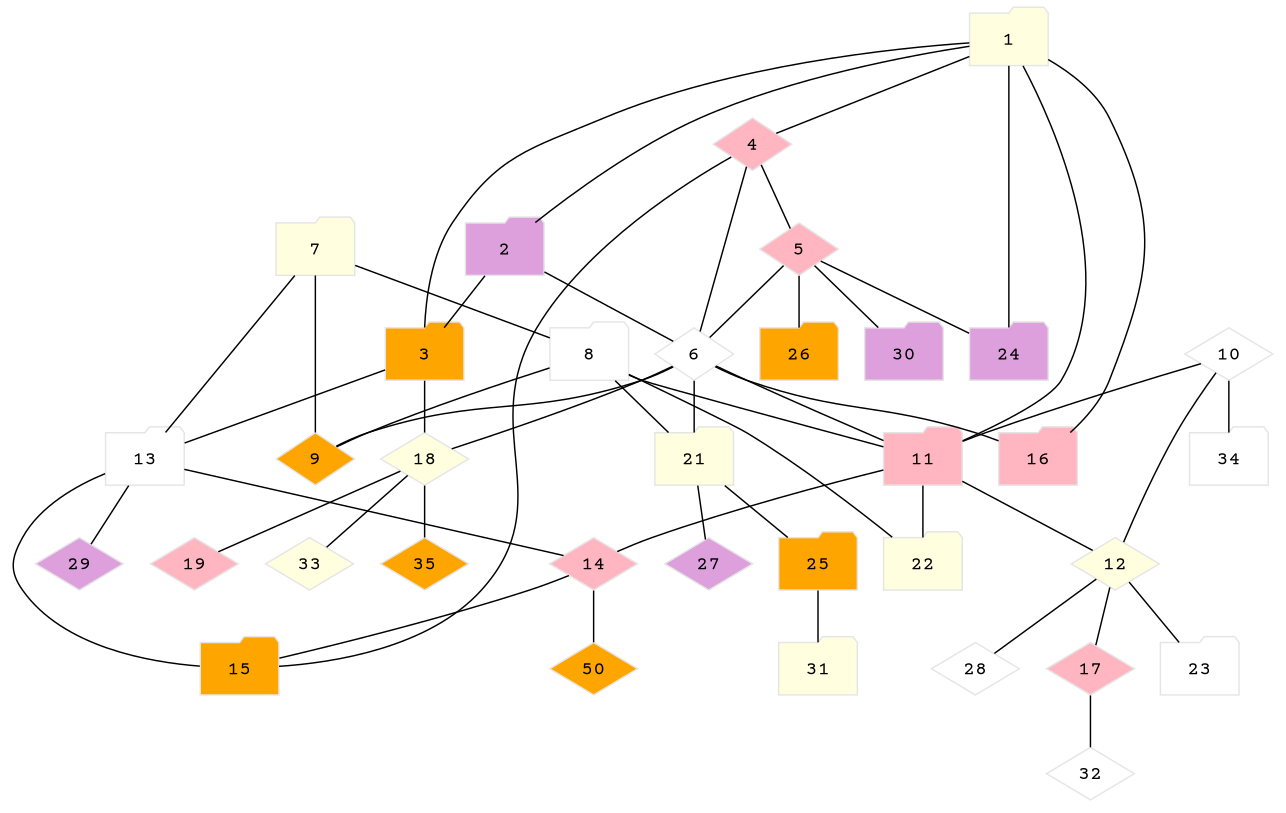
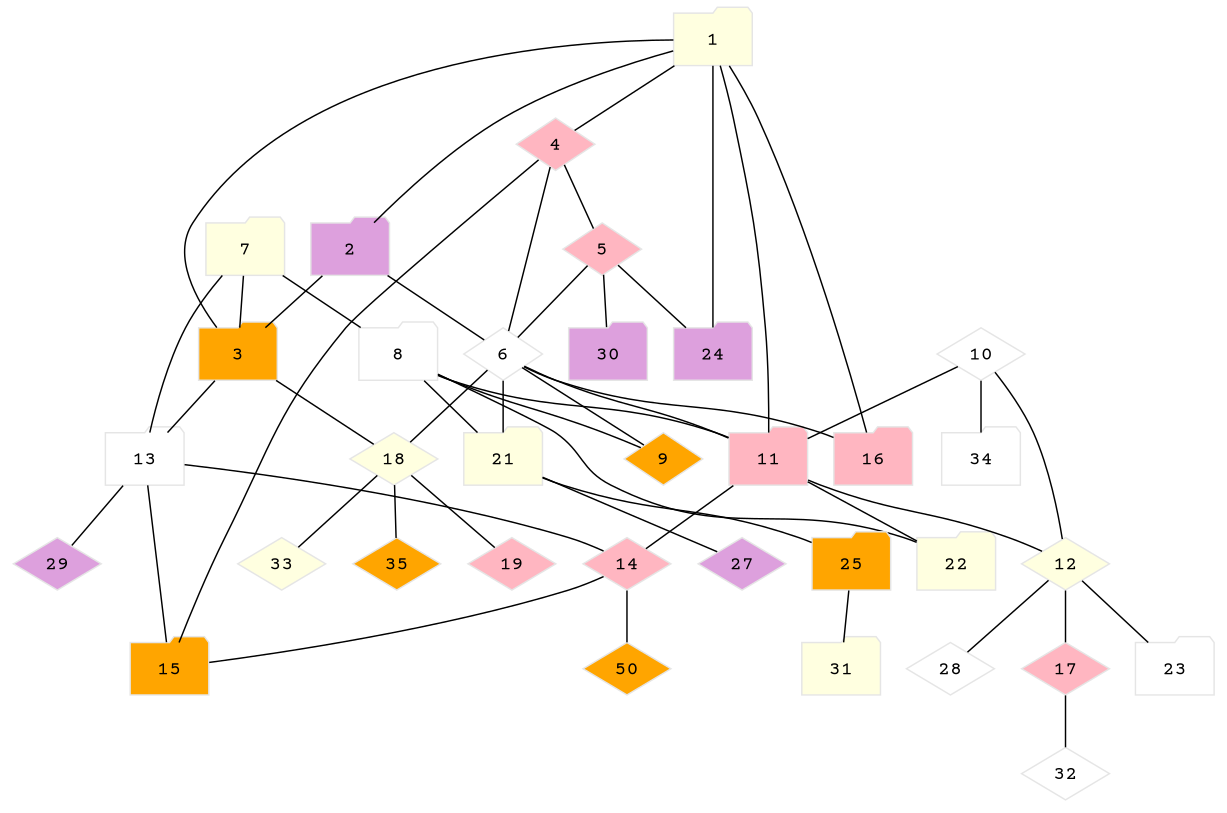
edge "7" -- "9": now "7" -- "3"
node "26": removed
